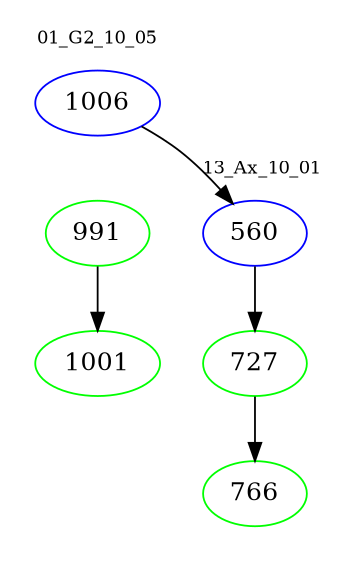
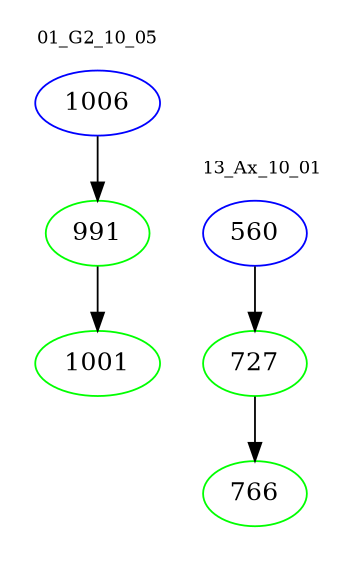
edge "1006" -> "560": now "1006" -> "991"
